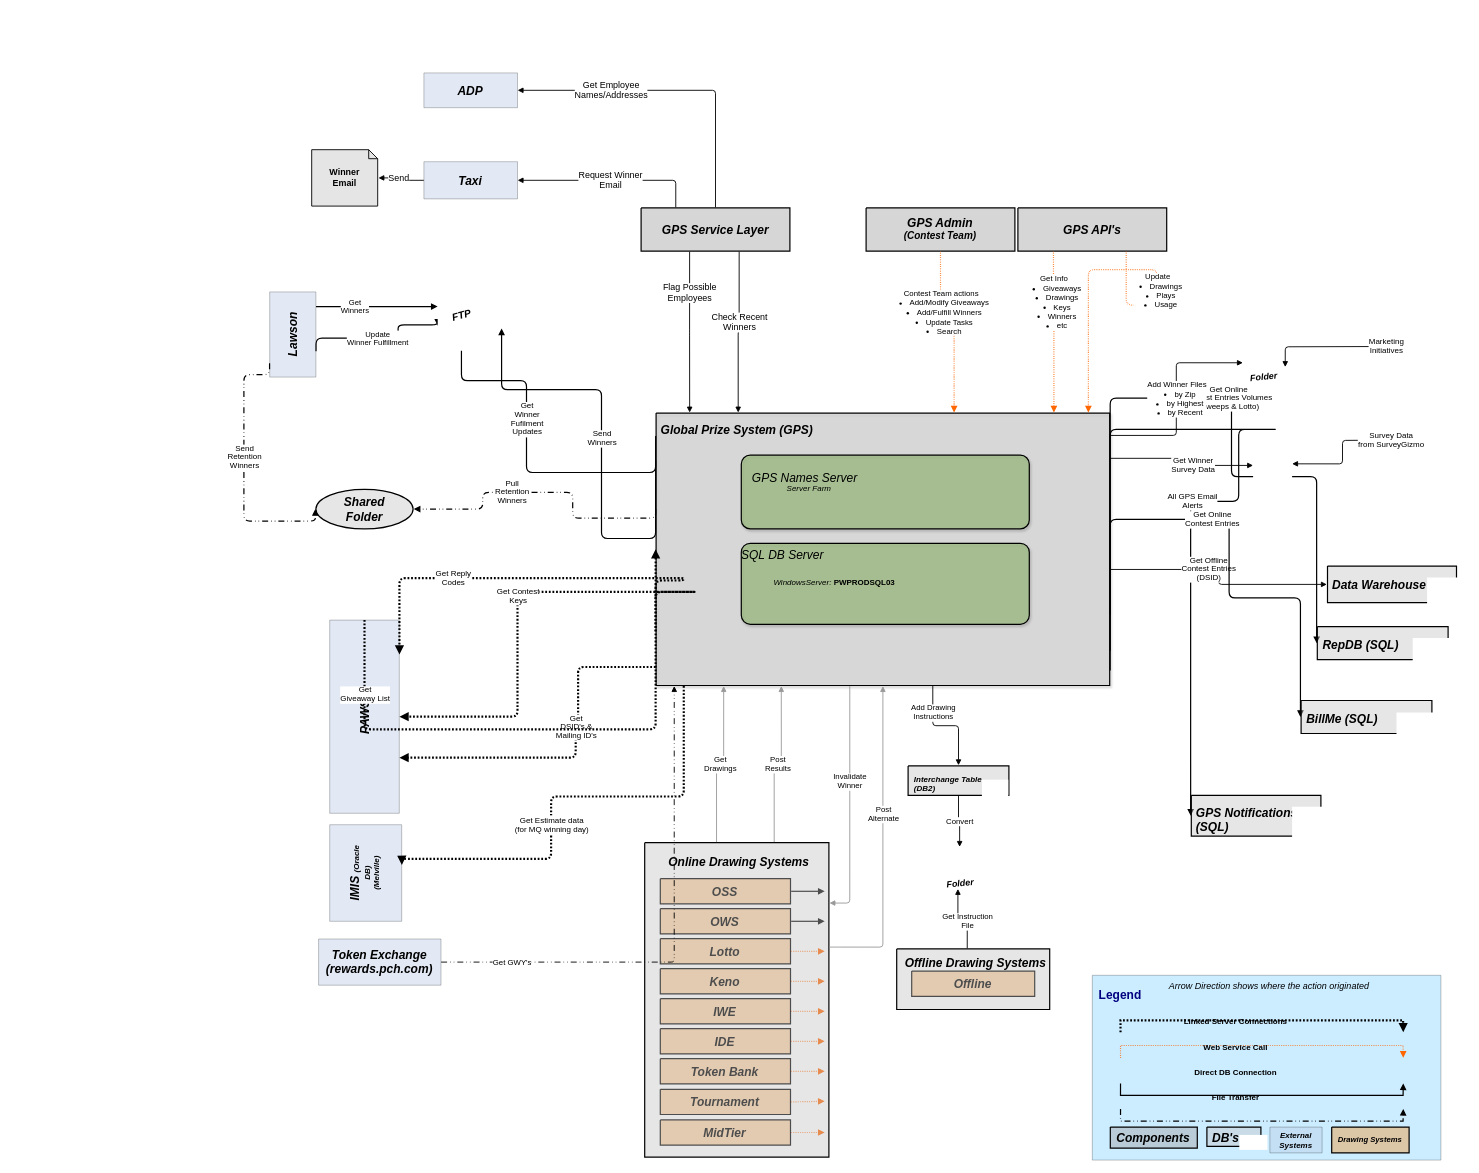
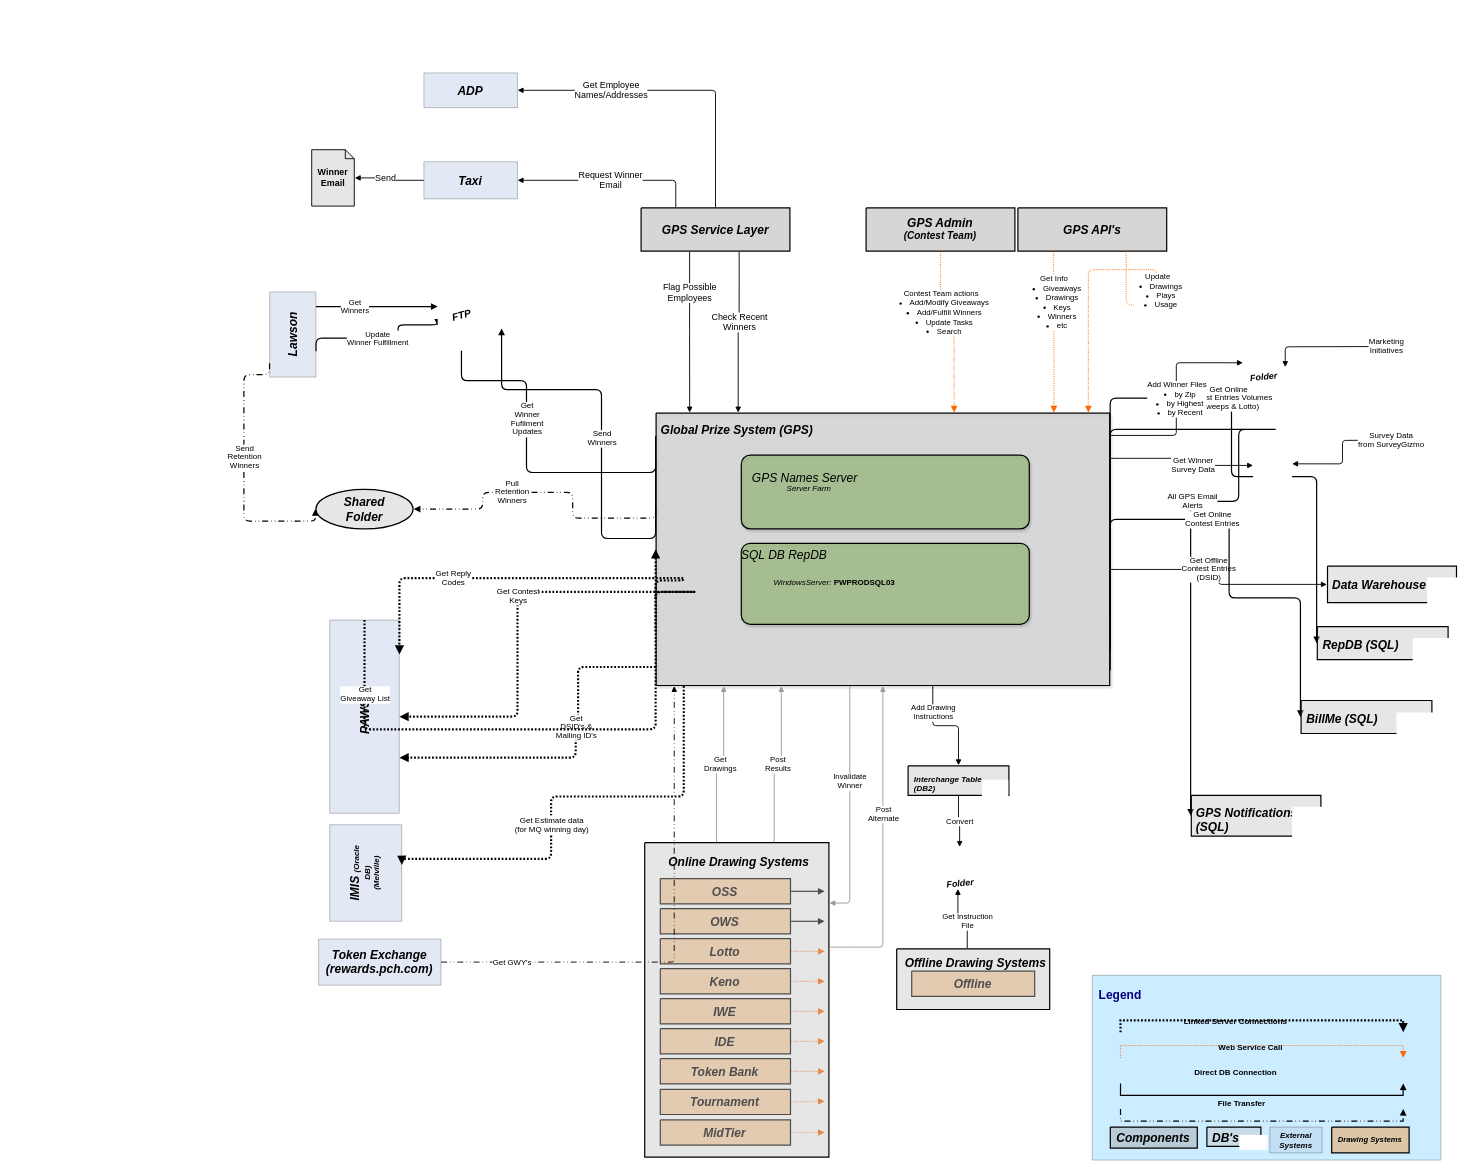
node "Winner Email": size 66x56 -> 43x56
node "SQL DB Server": label "SQL DB Server" -> "SQL DB RepDB"
node "Arrow Direction shows where the action originated": removed
node "Web Service Call": moved (1236, 1047) -> (1251, 1047)
node "File Transfer": moved (1236, 1097) -> (1242, 1103)
